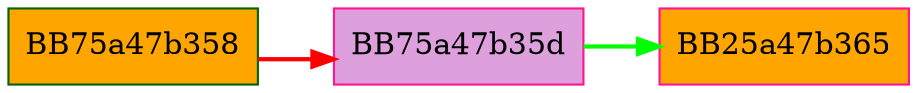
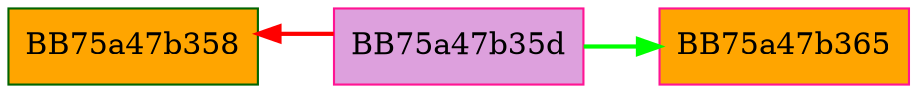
node "BB25a47b365": label "BB25a47b365" -> "BB75a47b365"
edge "BB75a47b358" -> "BB75a47b35d": reversed
